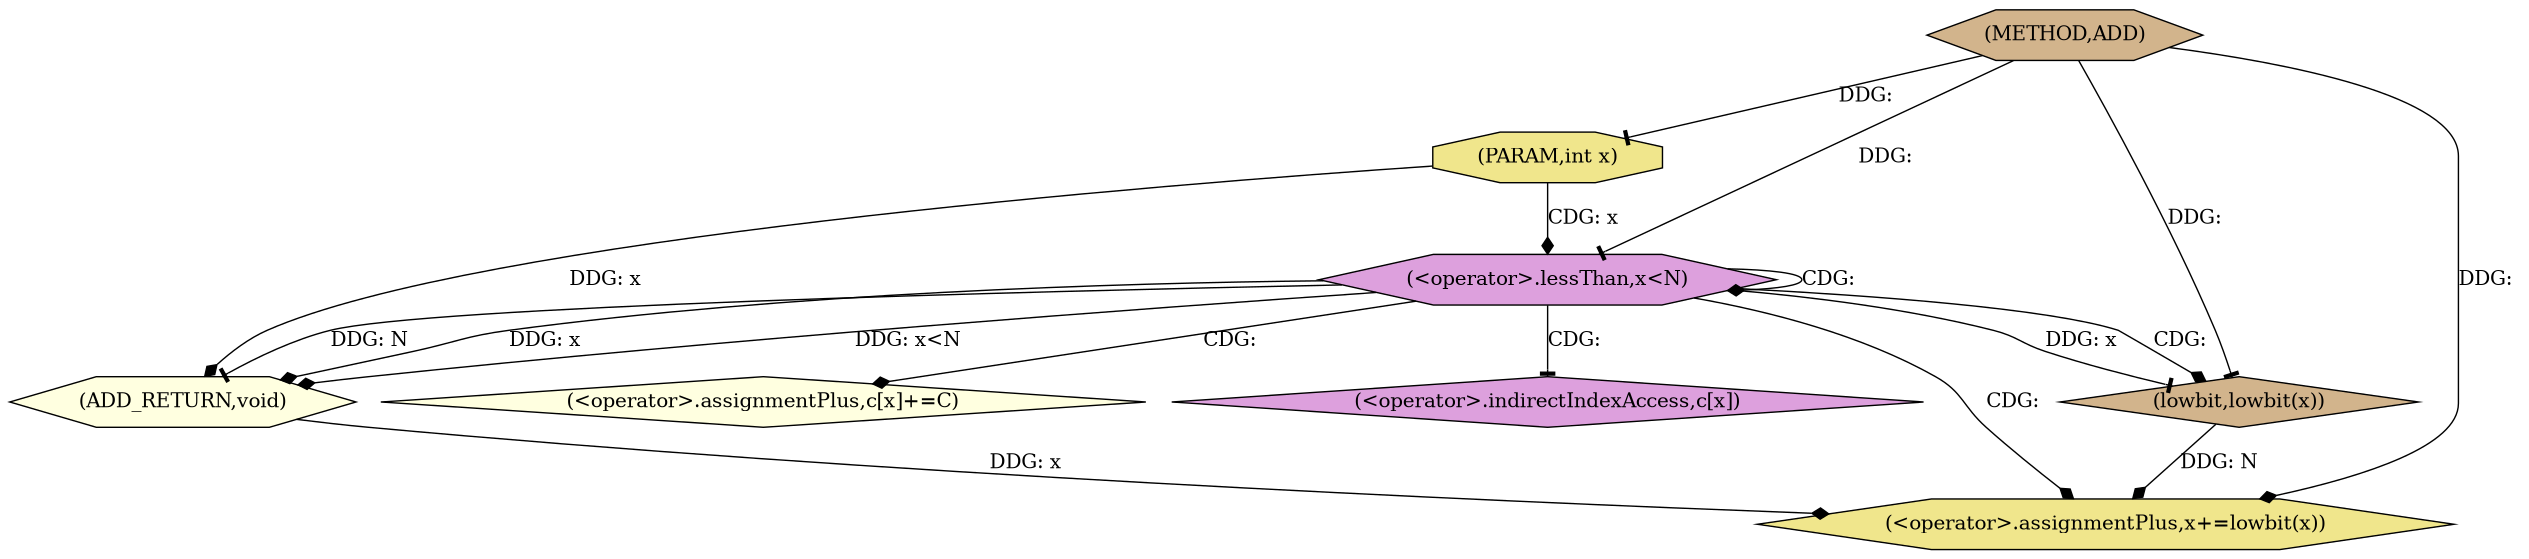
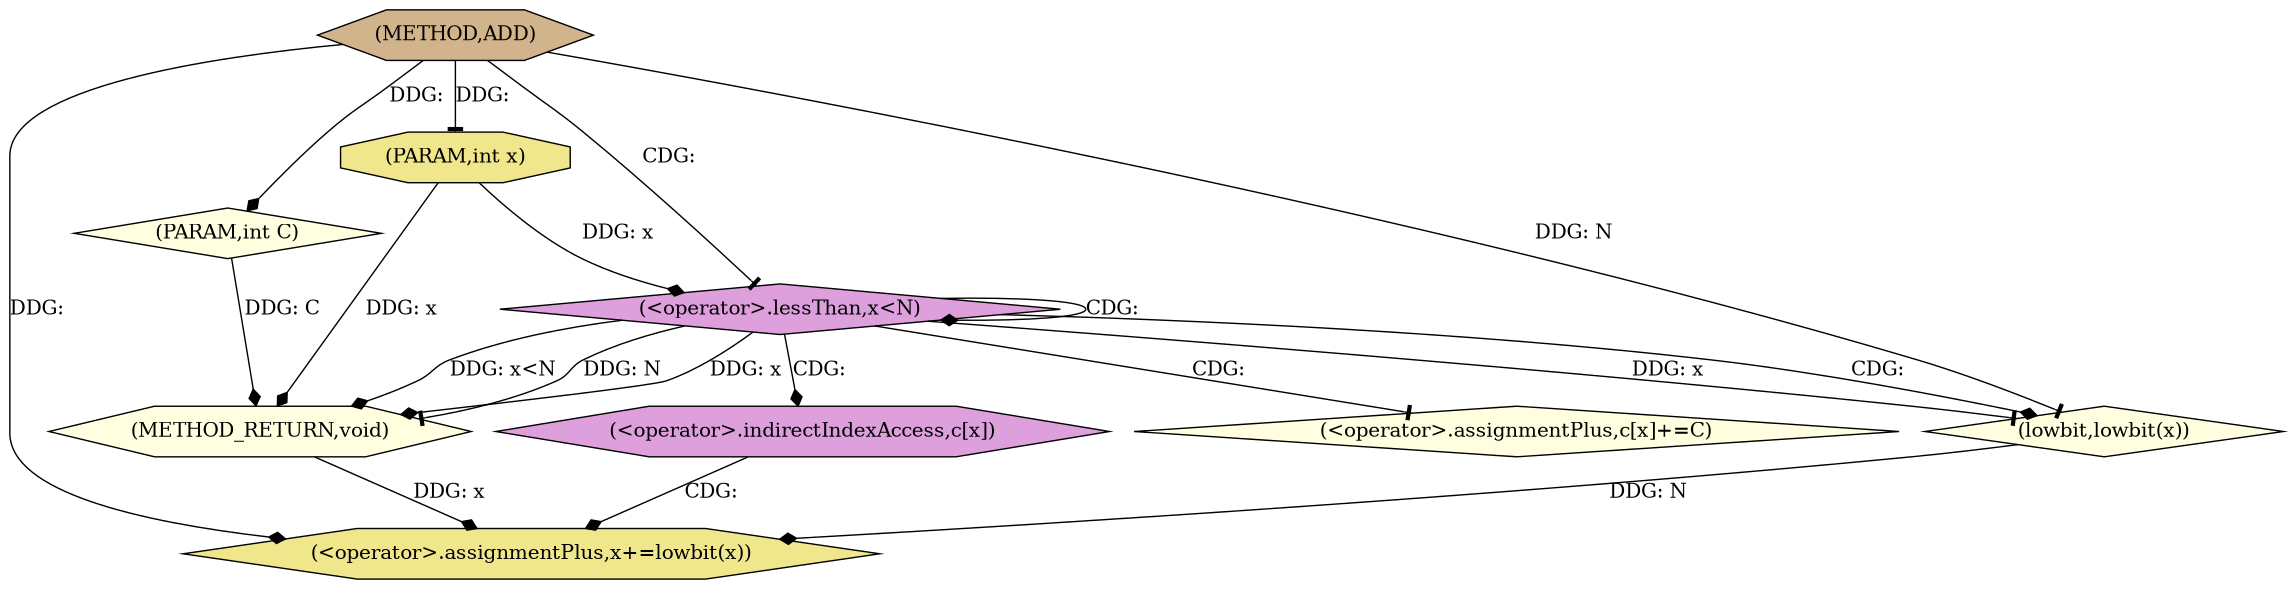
edge "(METHOD,ADD)" -> "(<operator>.lessThan,x<N)": label "DDG: " -> "CDG: "
edge "(PARAM,int x)" -> "(<operator>.lessThan,x<N)": label "CDG: x" -> "DDG: x"
edge "(METHOD,ADD)" -> "(lowbit,lowbit(x))": label "DDG: " -> "DDG: N"
node "(PARAM,int C)": added
node "(<operator>.lessThan,x<N)": shape hexagon -> diamond
edge "(<operator>.lessThan,x<N)" -> "(<operator>.indirectIndexAccess,c[x])": arrowhead tee -> diamond
edge "(<operator>.lessThan,x<N)" -> "(<operator>.assignmentPlus,c[x]+=C)": arrowhead diamond -> tee
edge "(<operator>.lessThan,x<N)" -> "(<operator>.assignmentPlus,x+=lowbit(x))": now "(<operator>.indirectIndexAccess,c[x])" -> "(<operator>.assignmentPlus,x+=lowbit(x))"
node "(ADD_RETURN,void)": label "(ADD_RETURN,void)" -> "(METHOD_RETURN,void)"
node "(<operator>.indirectIndexAccess,c[x])": shape diamond -> hexagon
node "(lowbit,lowbit(x))": fillcolor tan -> lightyellow
